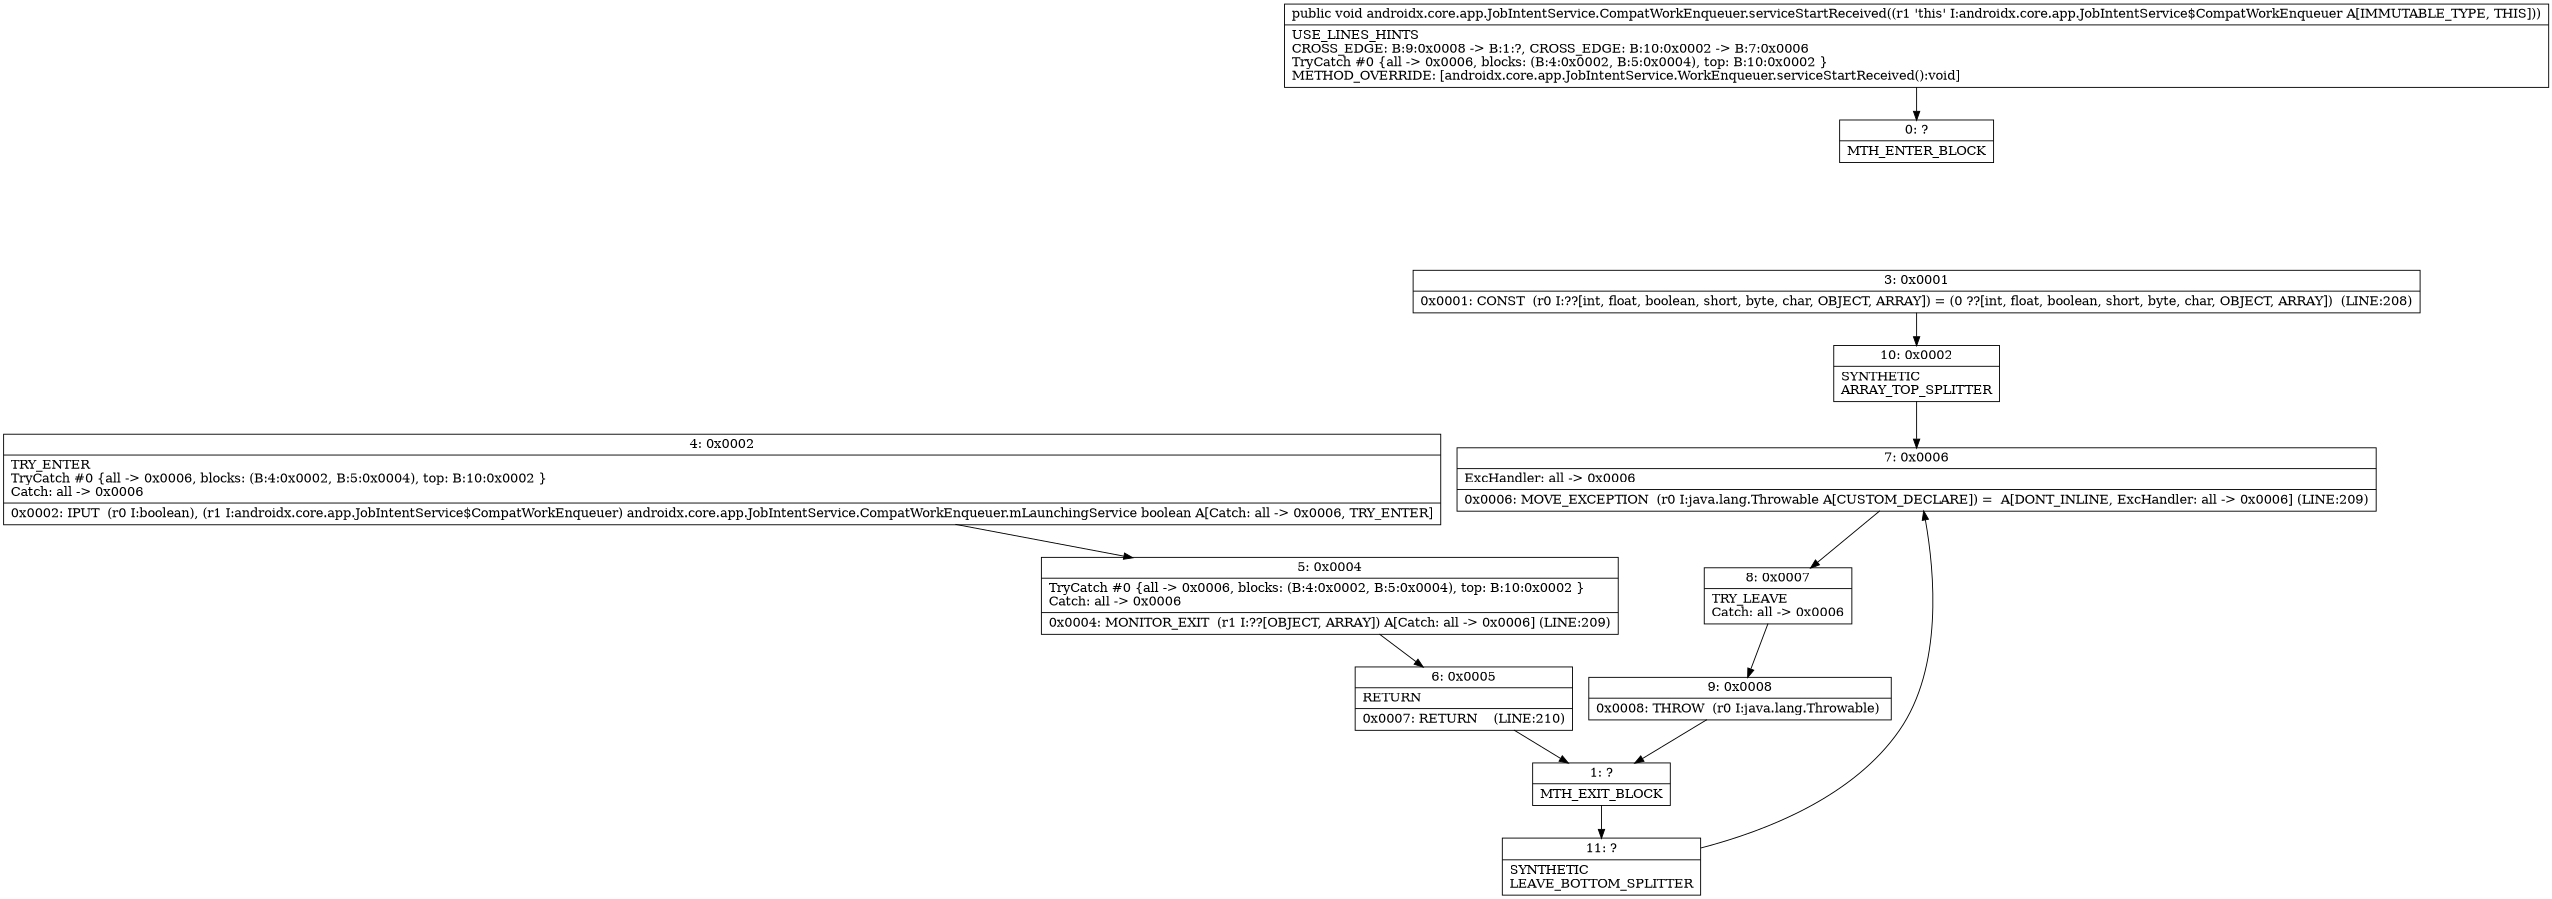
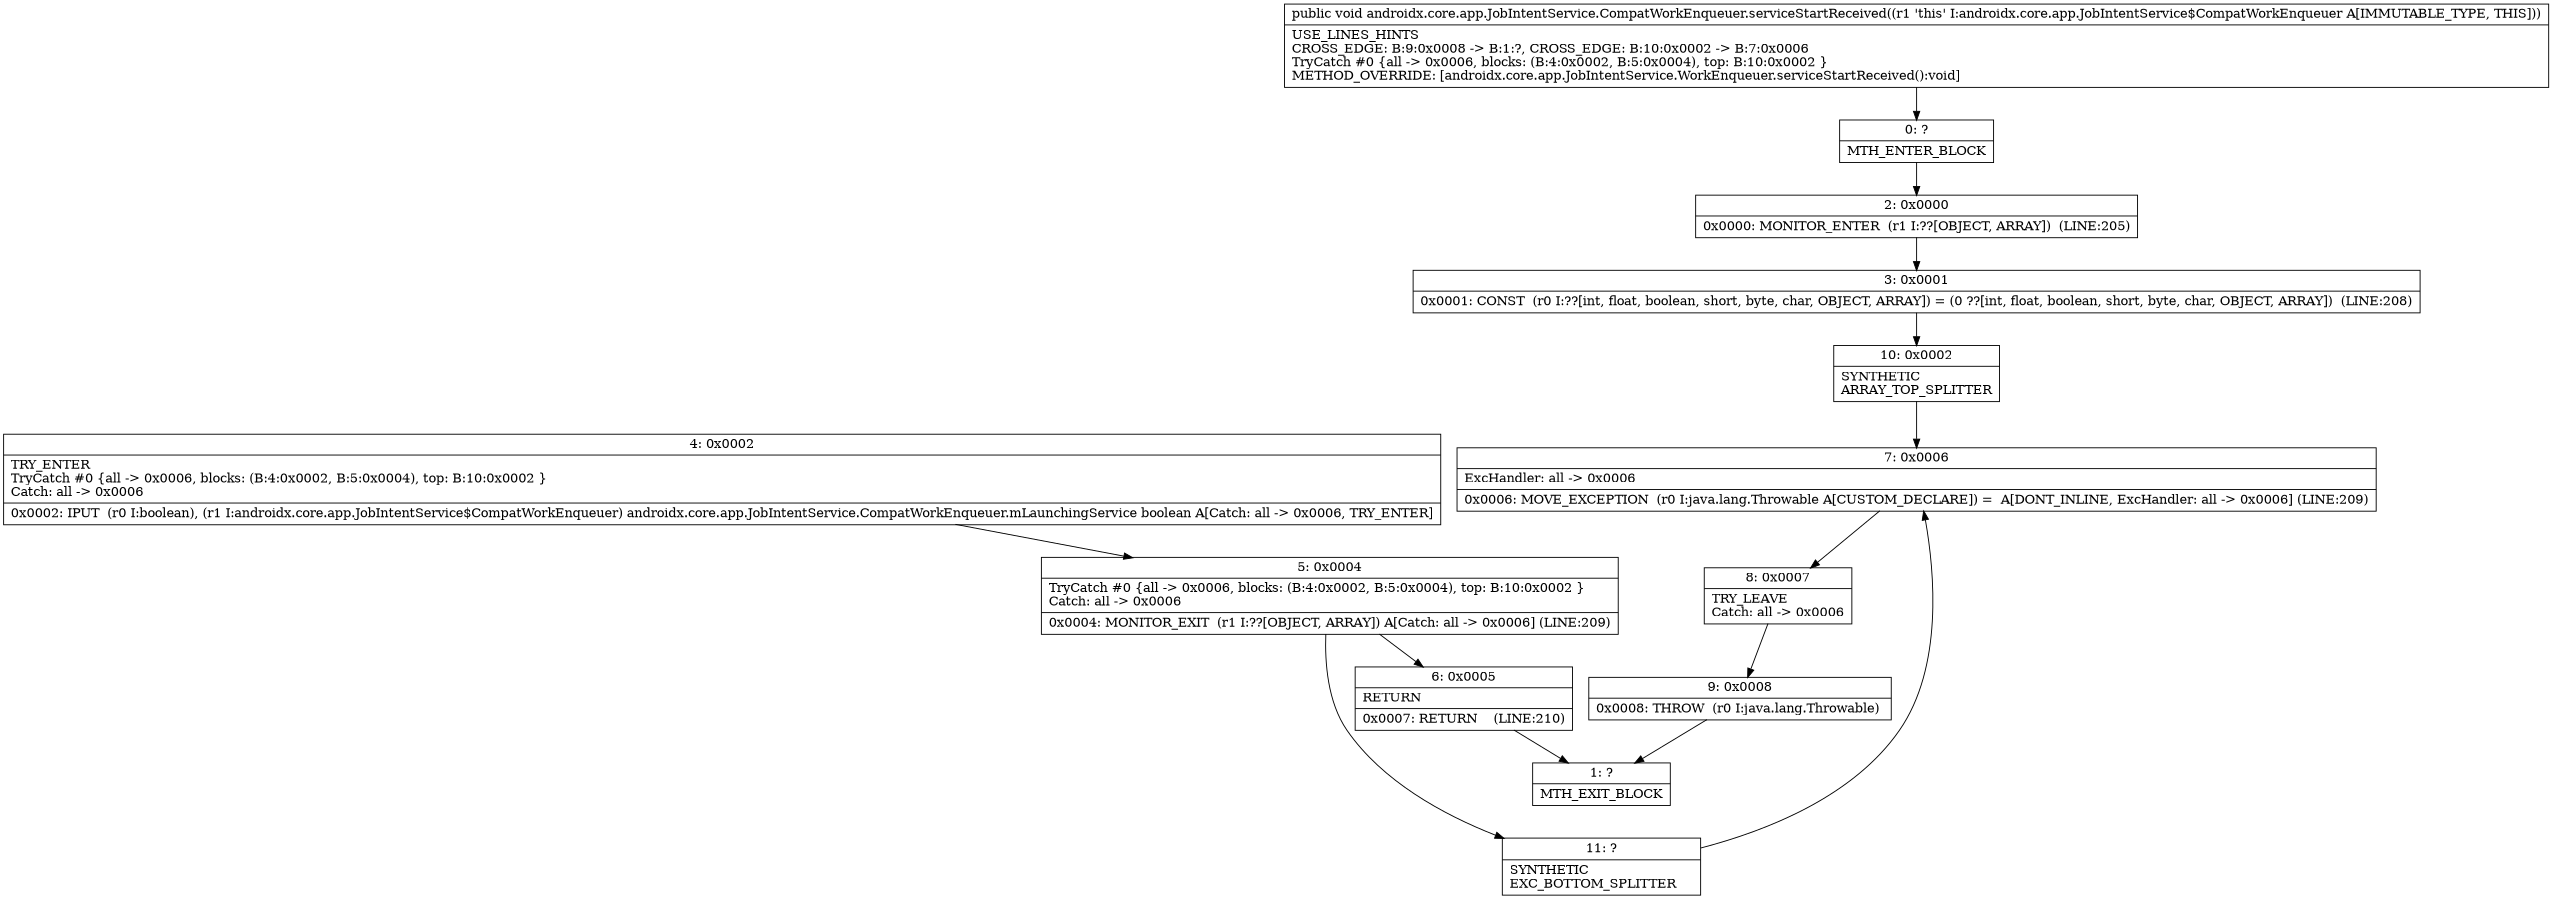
node "2: 0x0000": added
edge "1: ?" -> "11: ?": now "5: 0x0004" -> "11: ?"
node "11: ?": text "LEAVE_BOTTOM_SPLITTER" -> "EXC_BOTTOM_SPLITTER"
